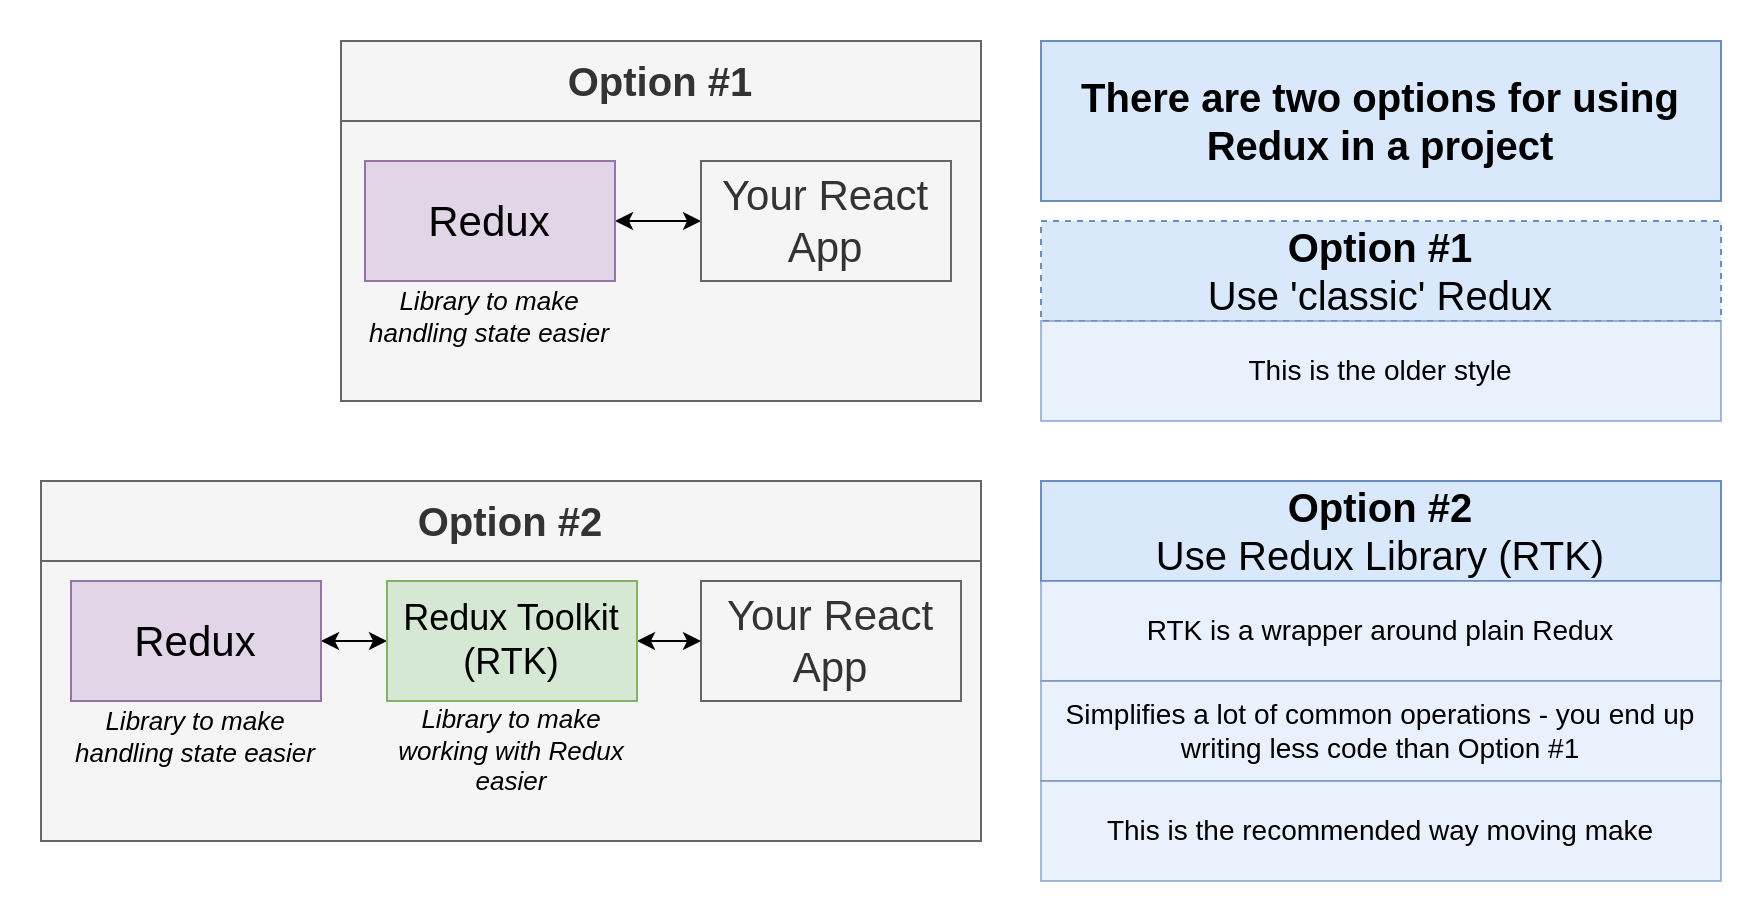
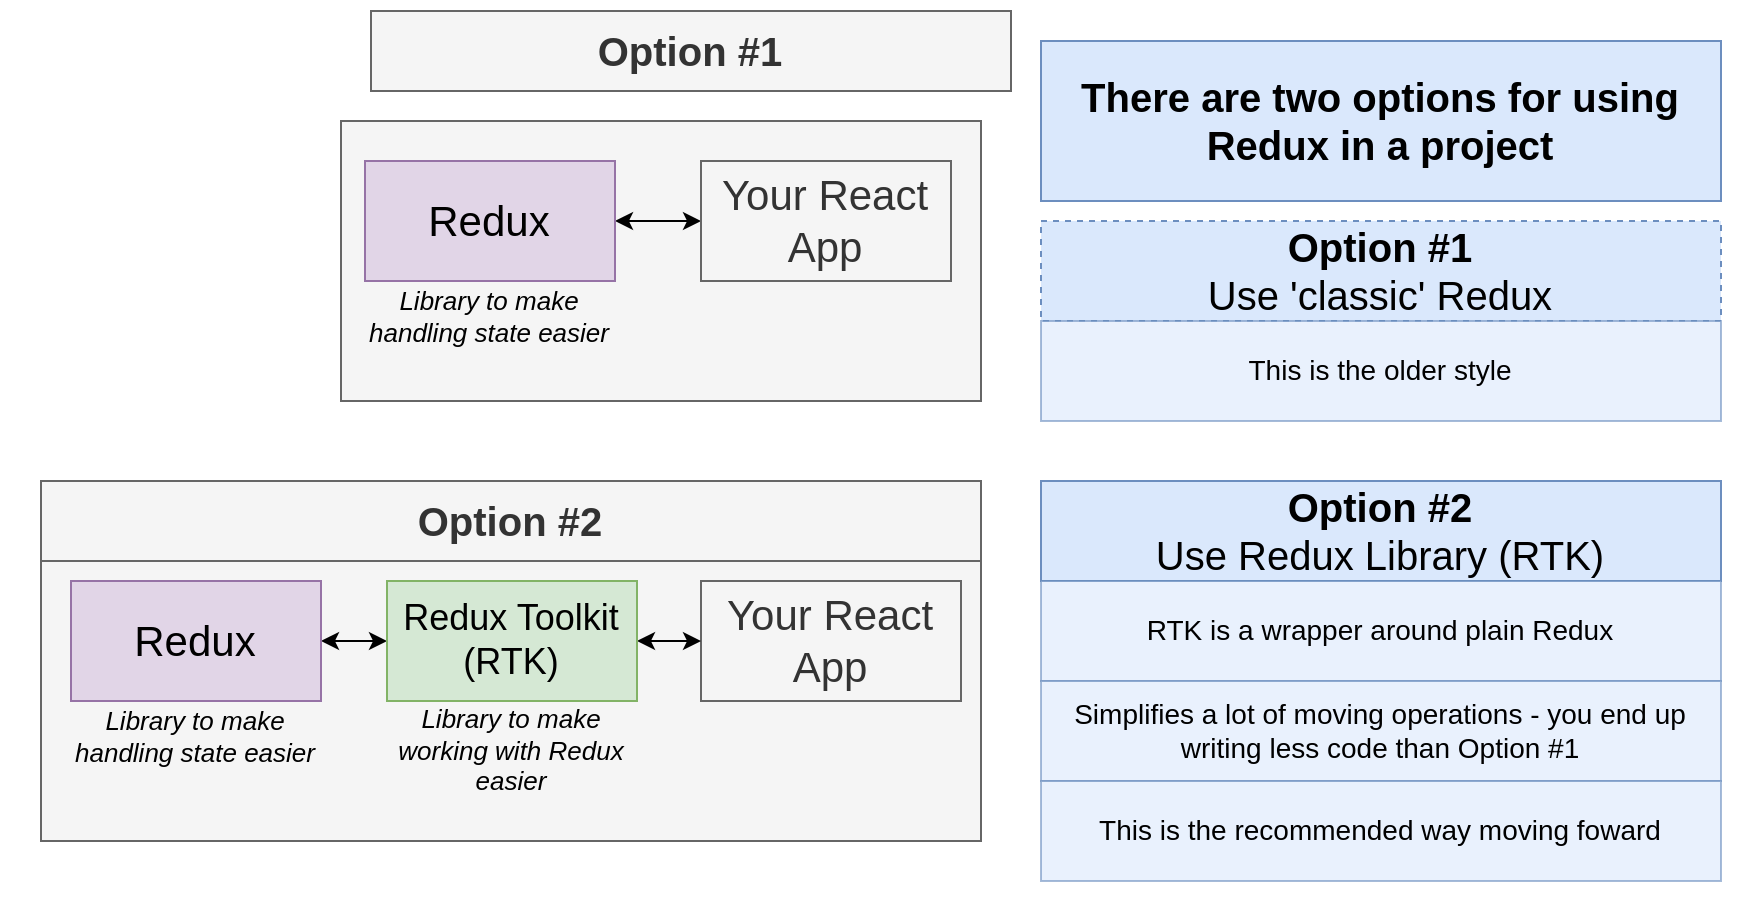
node "Option #1": moved (661, 81) -> (691, 51)
node "Simplifies a lot of common operations - you end up writing less code than Option #1": label "Simplifies a lot of common operations - you end up writing less code than Option #1" -> "Simplifies a lot of moving operations - you end up writing less code than Option #1"
node "This is the recommended way moving make": label "This is the recommended way moving make" -> "This is the recommended way moving foward"
